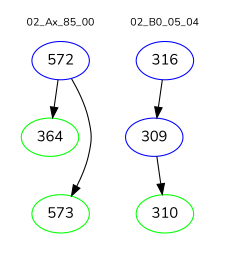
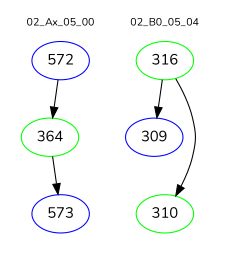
cluster "02_Ax_85_00": label "02_Ax_85_00" -> "02_Ax_05_00"
node "316": color blue -> green
edge "572" -> "573": now "364" -> "573"
edge "309" -> "310": now "316" -> "310"
node "573": color green -> blue
